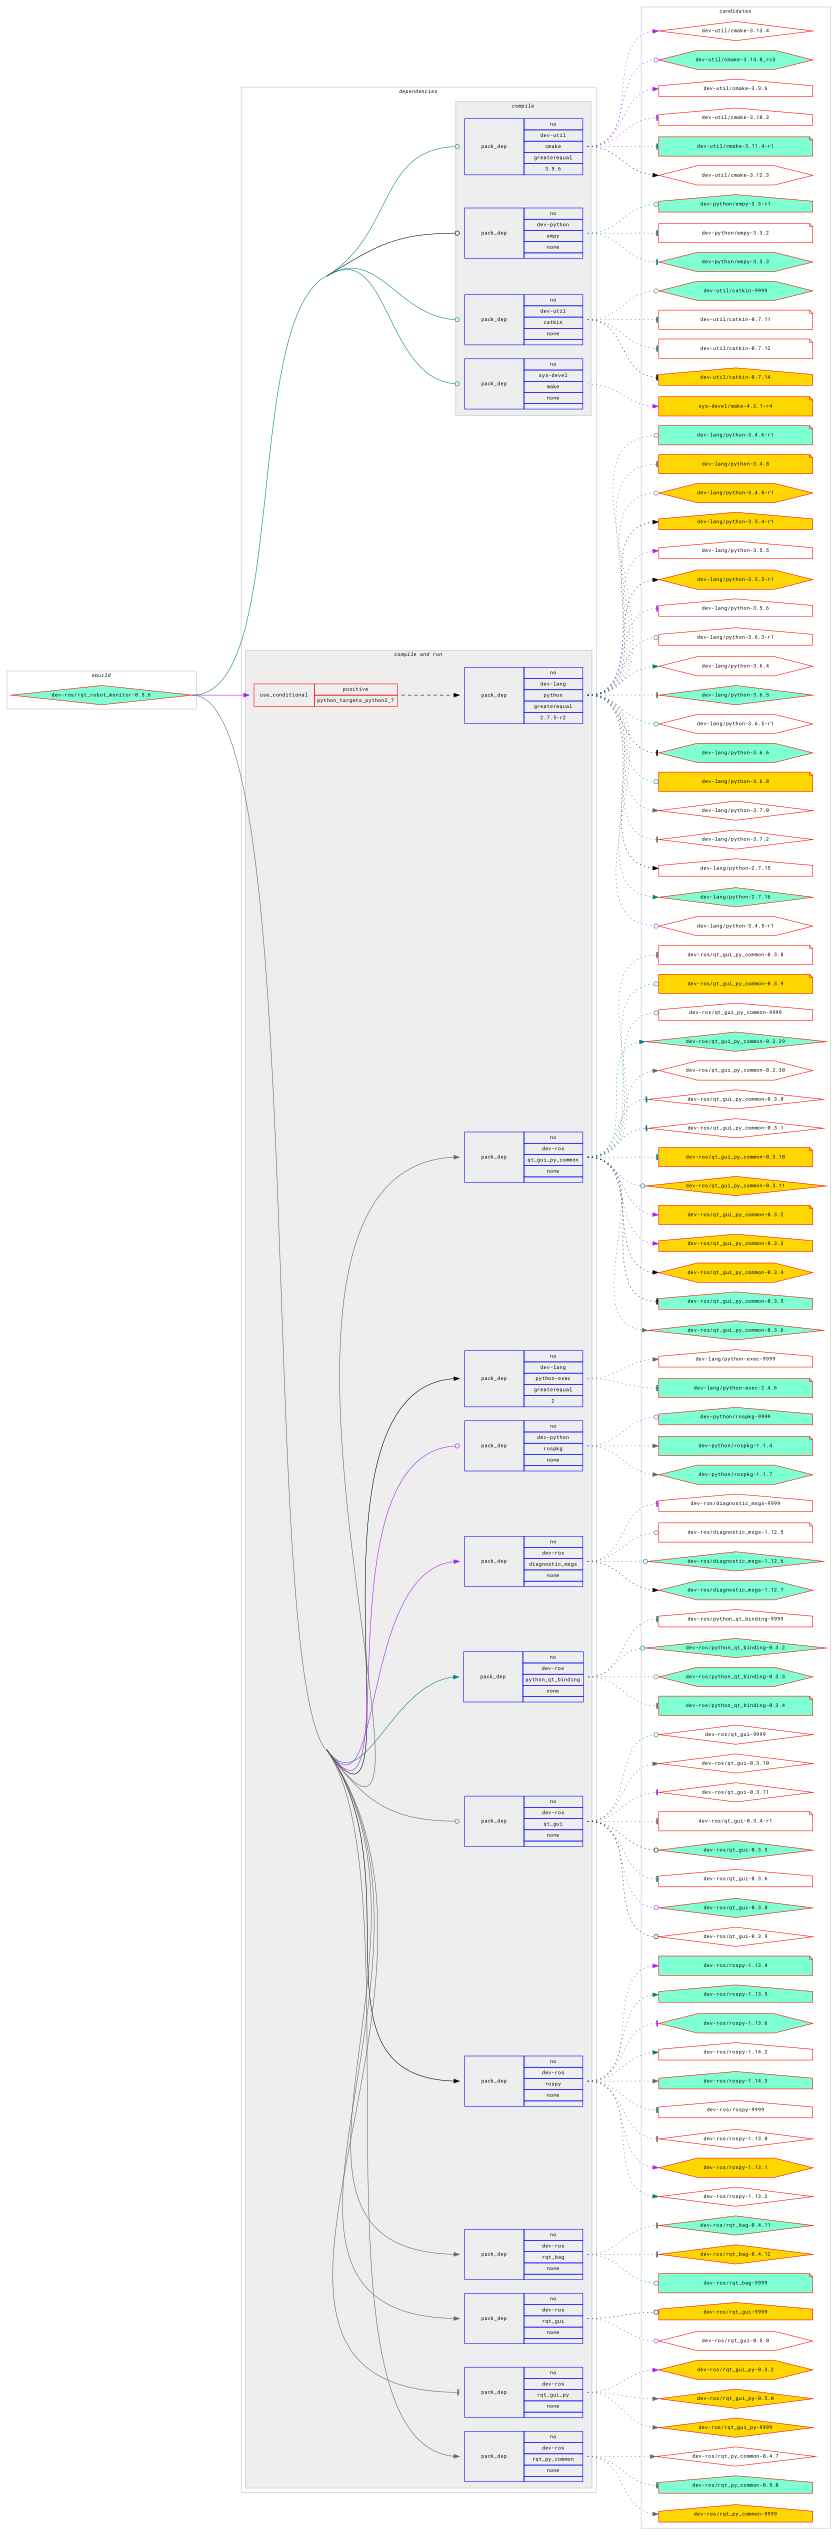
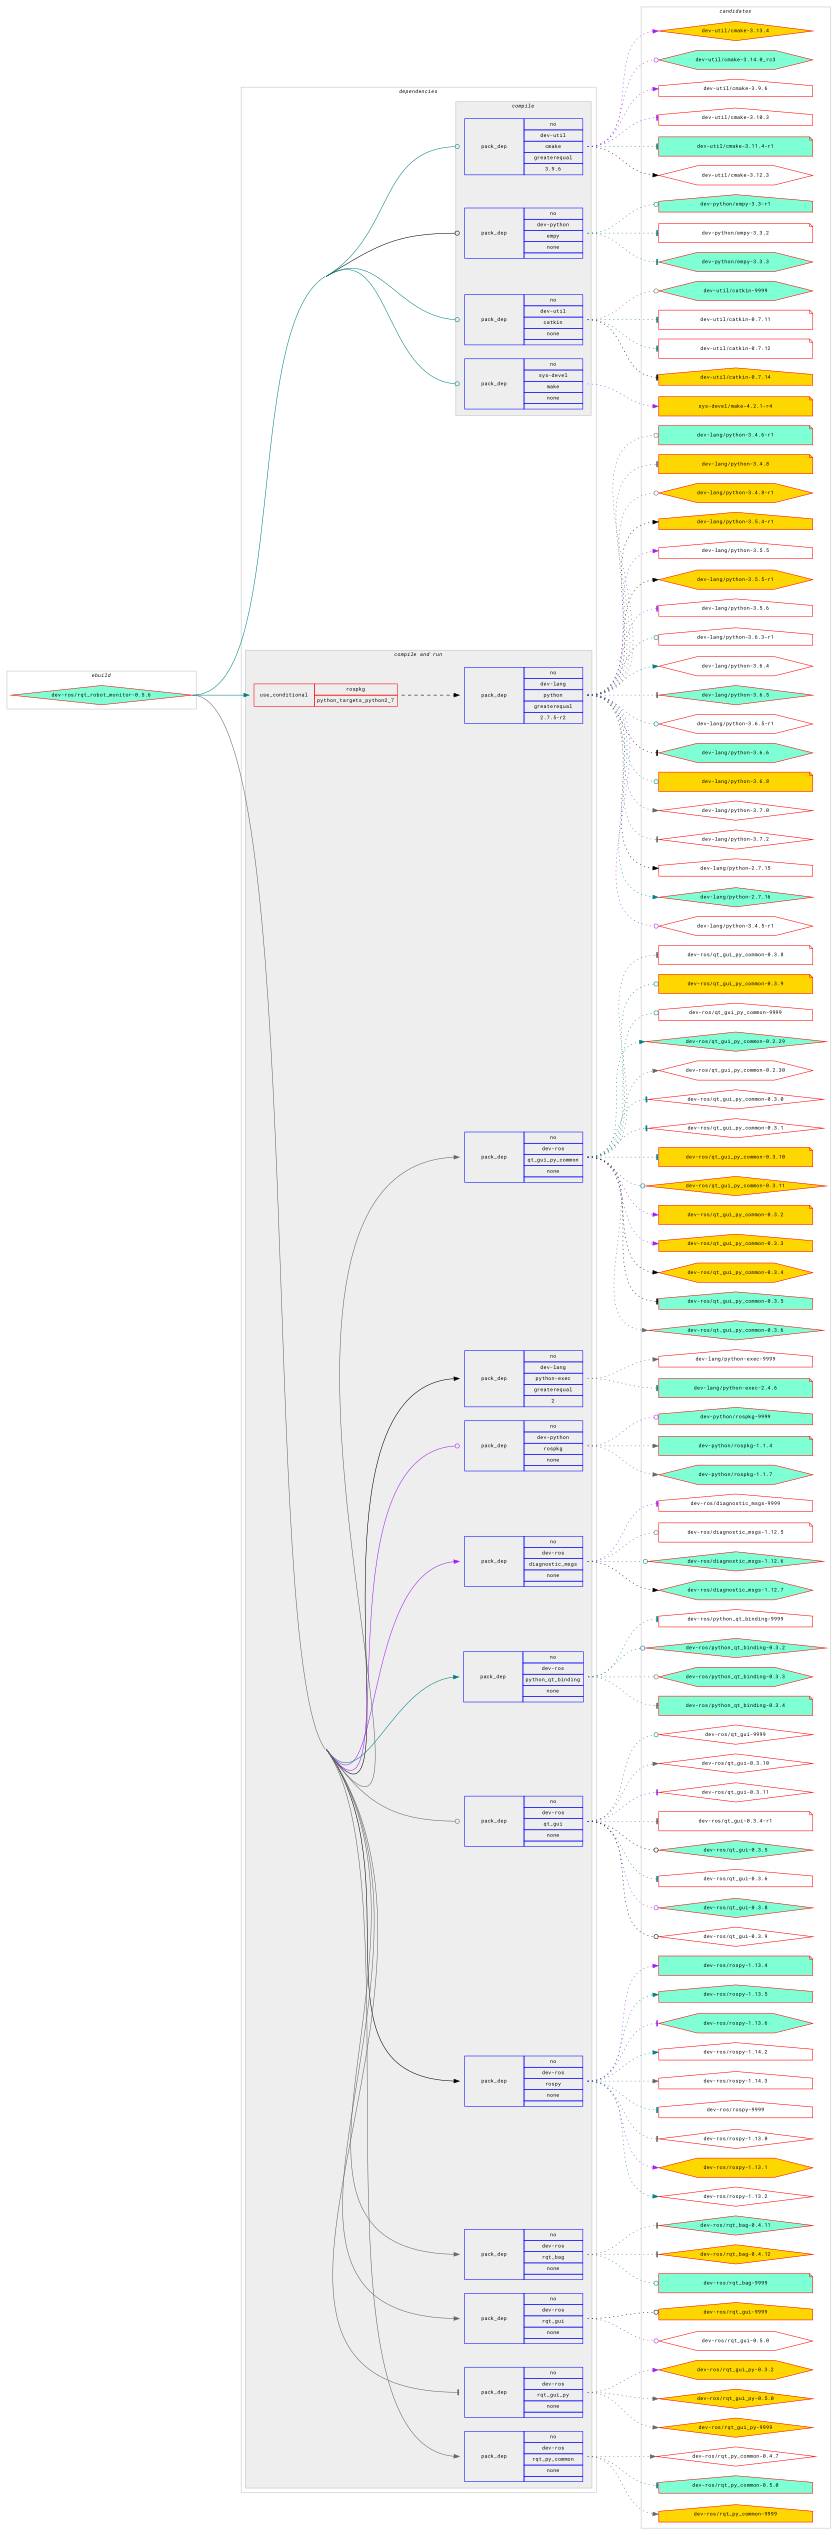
node "dev-util/cmake-3.13.4": fillcolor white -> gold
node "use_conditional": text "positive" -> "rospkg"
edge "dev-ros/rqt_robot_monitor-0.5.6" -> "use_conditional": color purple -> teal
node "dev-ros/rospy-1.14.3": fillcolor aquamarine -> white
